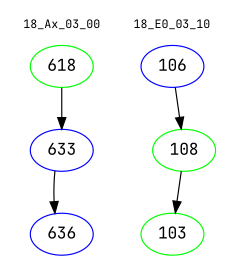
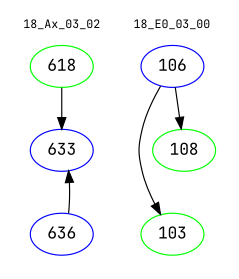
cluster "18_Ax_03_00": label "18_Ax_03_00" -> "18_Ax_03_02"
cluster "18_E0_03_10": label "18_E0_03_10" -> "18_E0_03_00"
edge "633" -> "636": reversed
edge "108" -> "103": now "106" -> "103"
